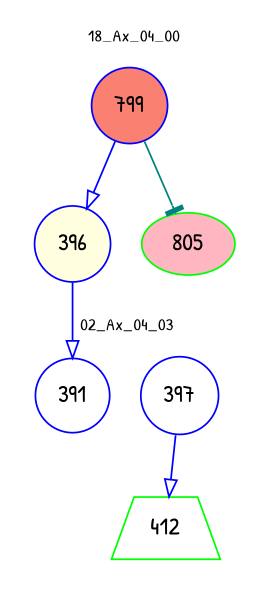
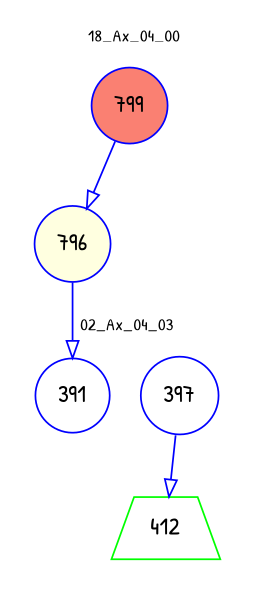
node "396": label "396" -> "796"
node "805": removed
